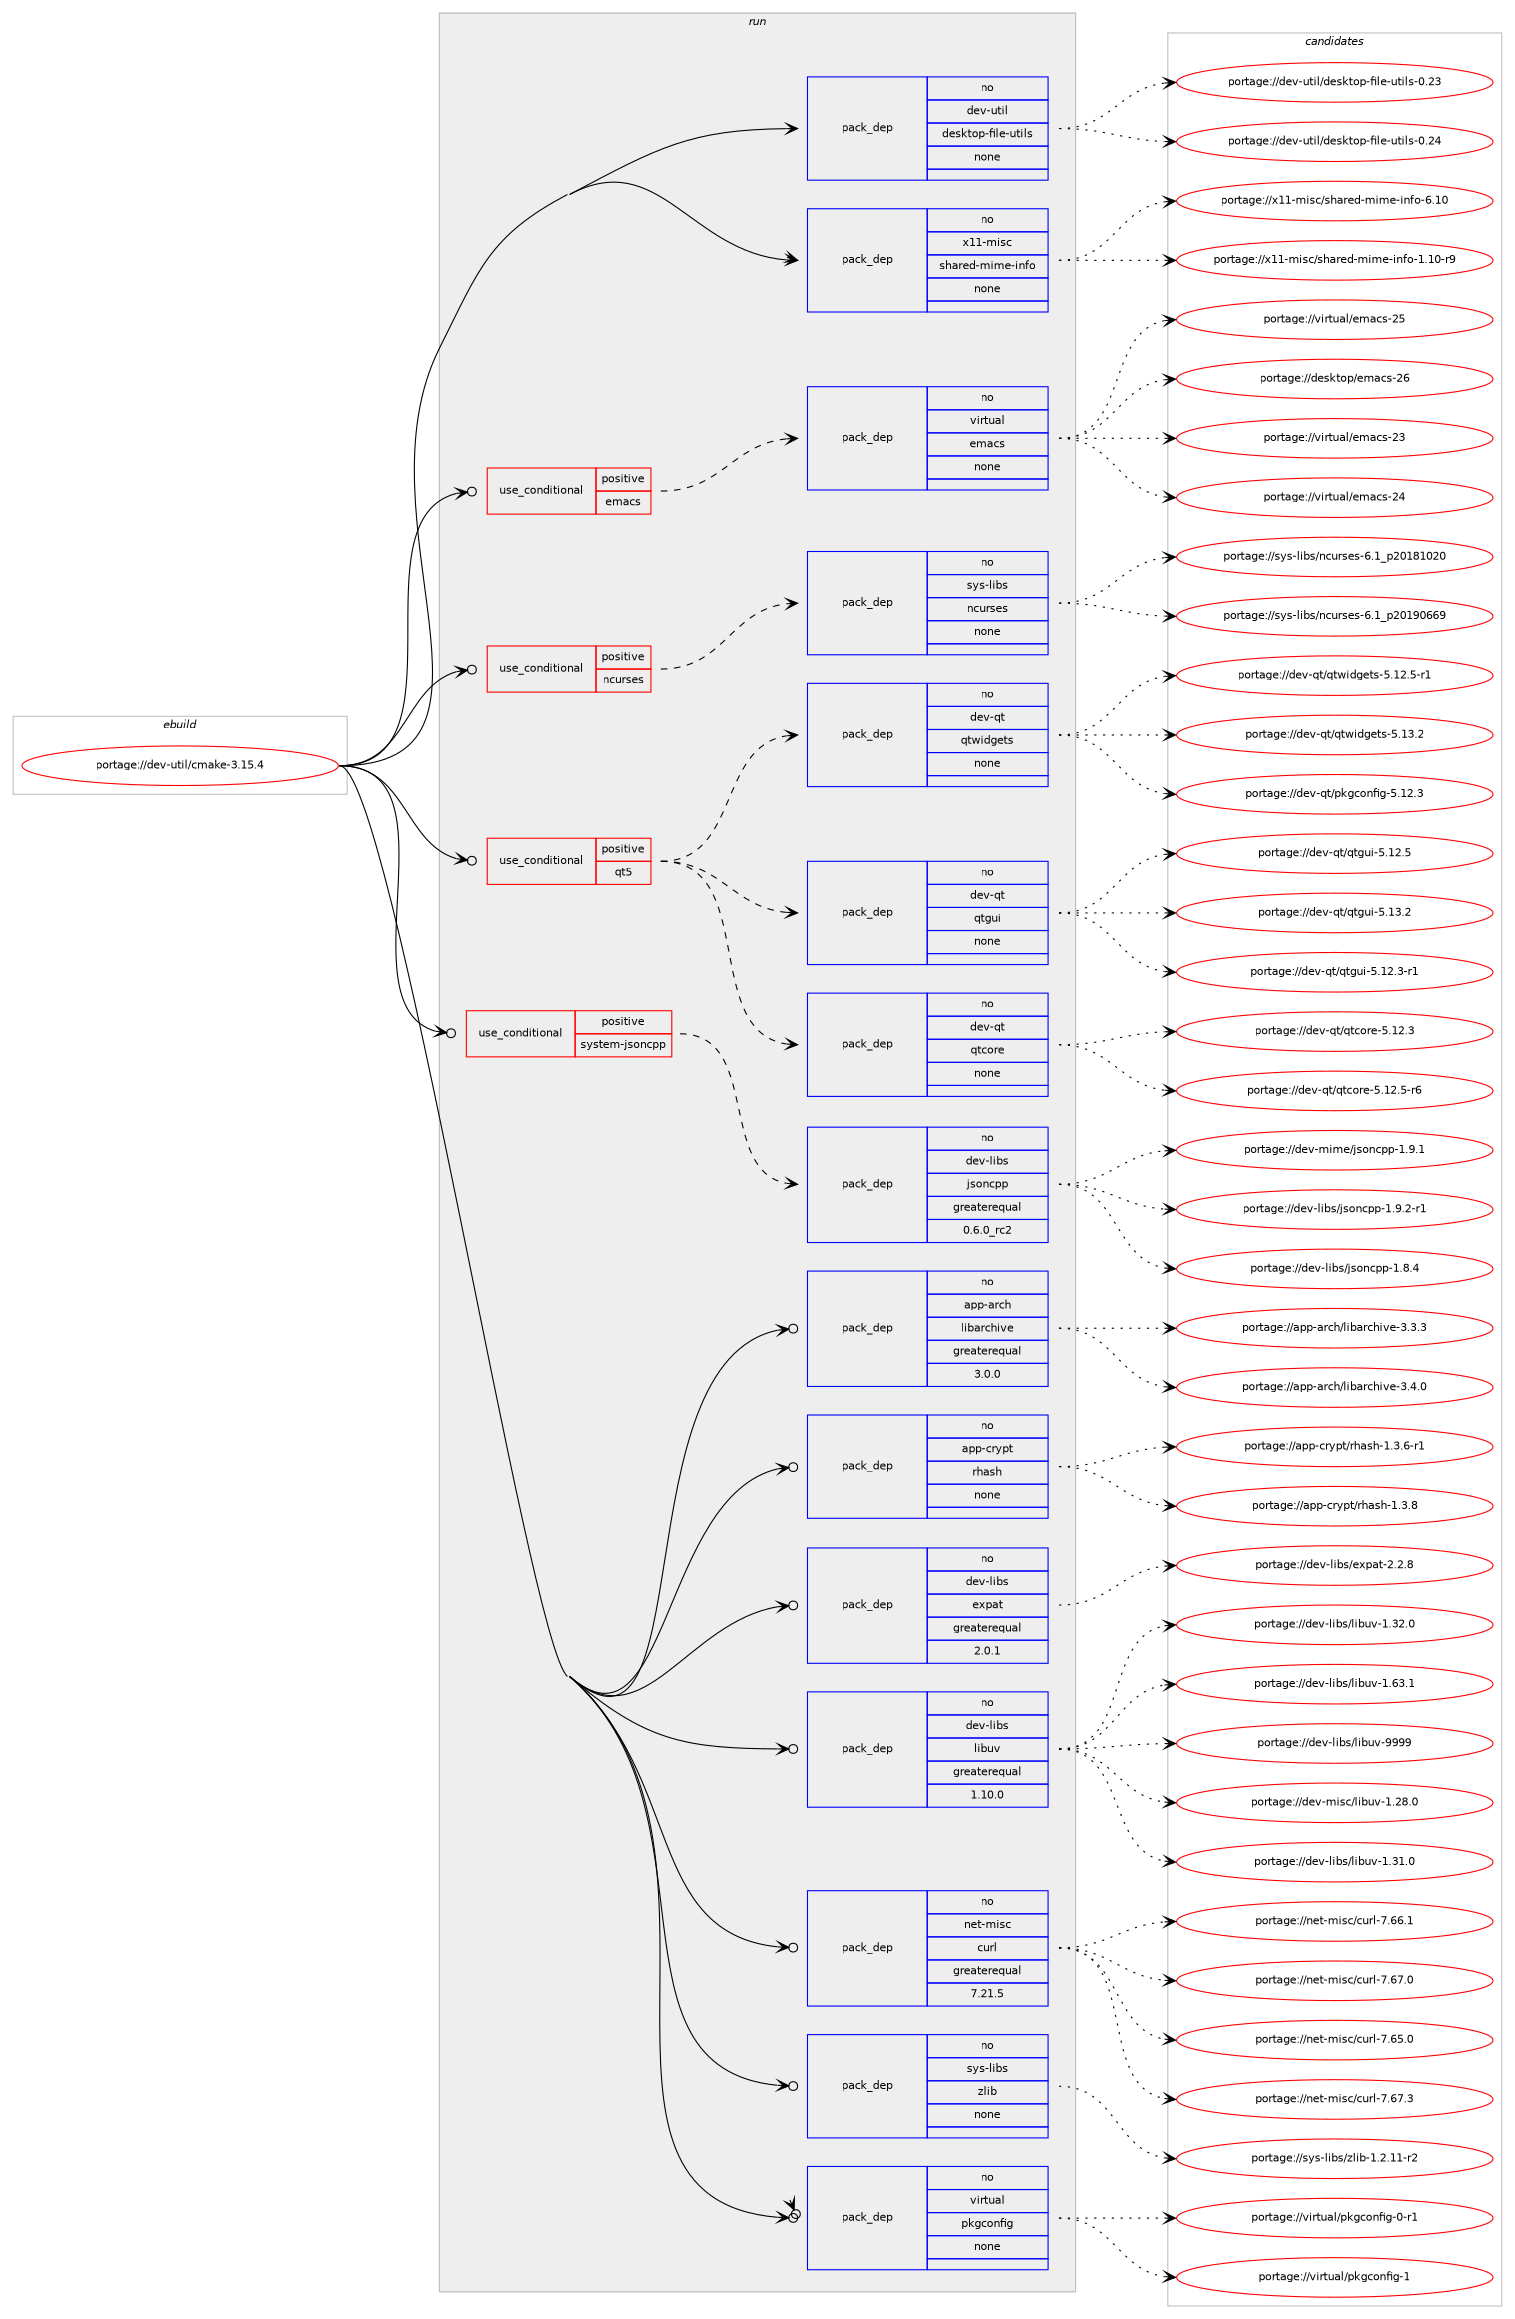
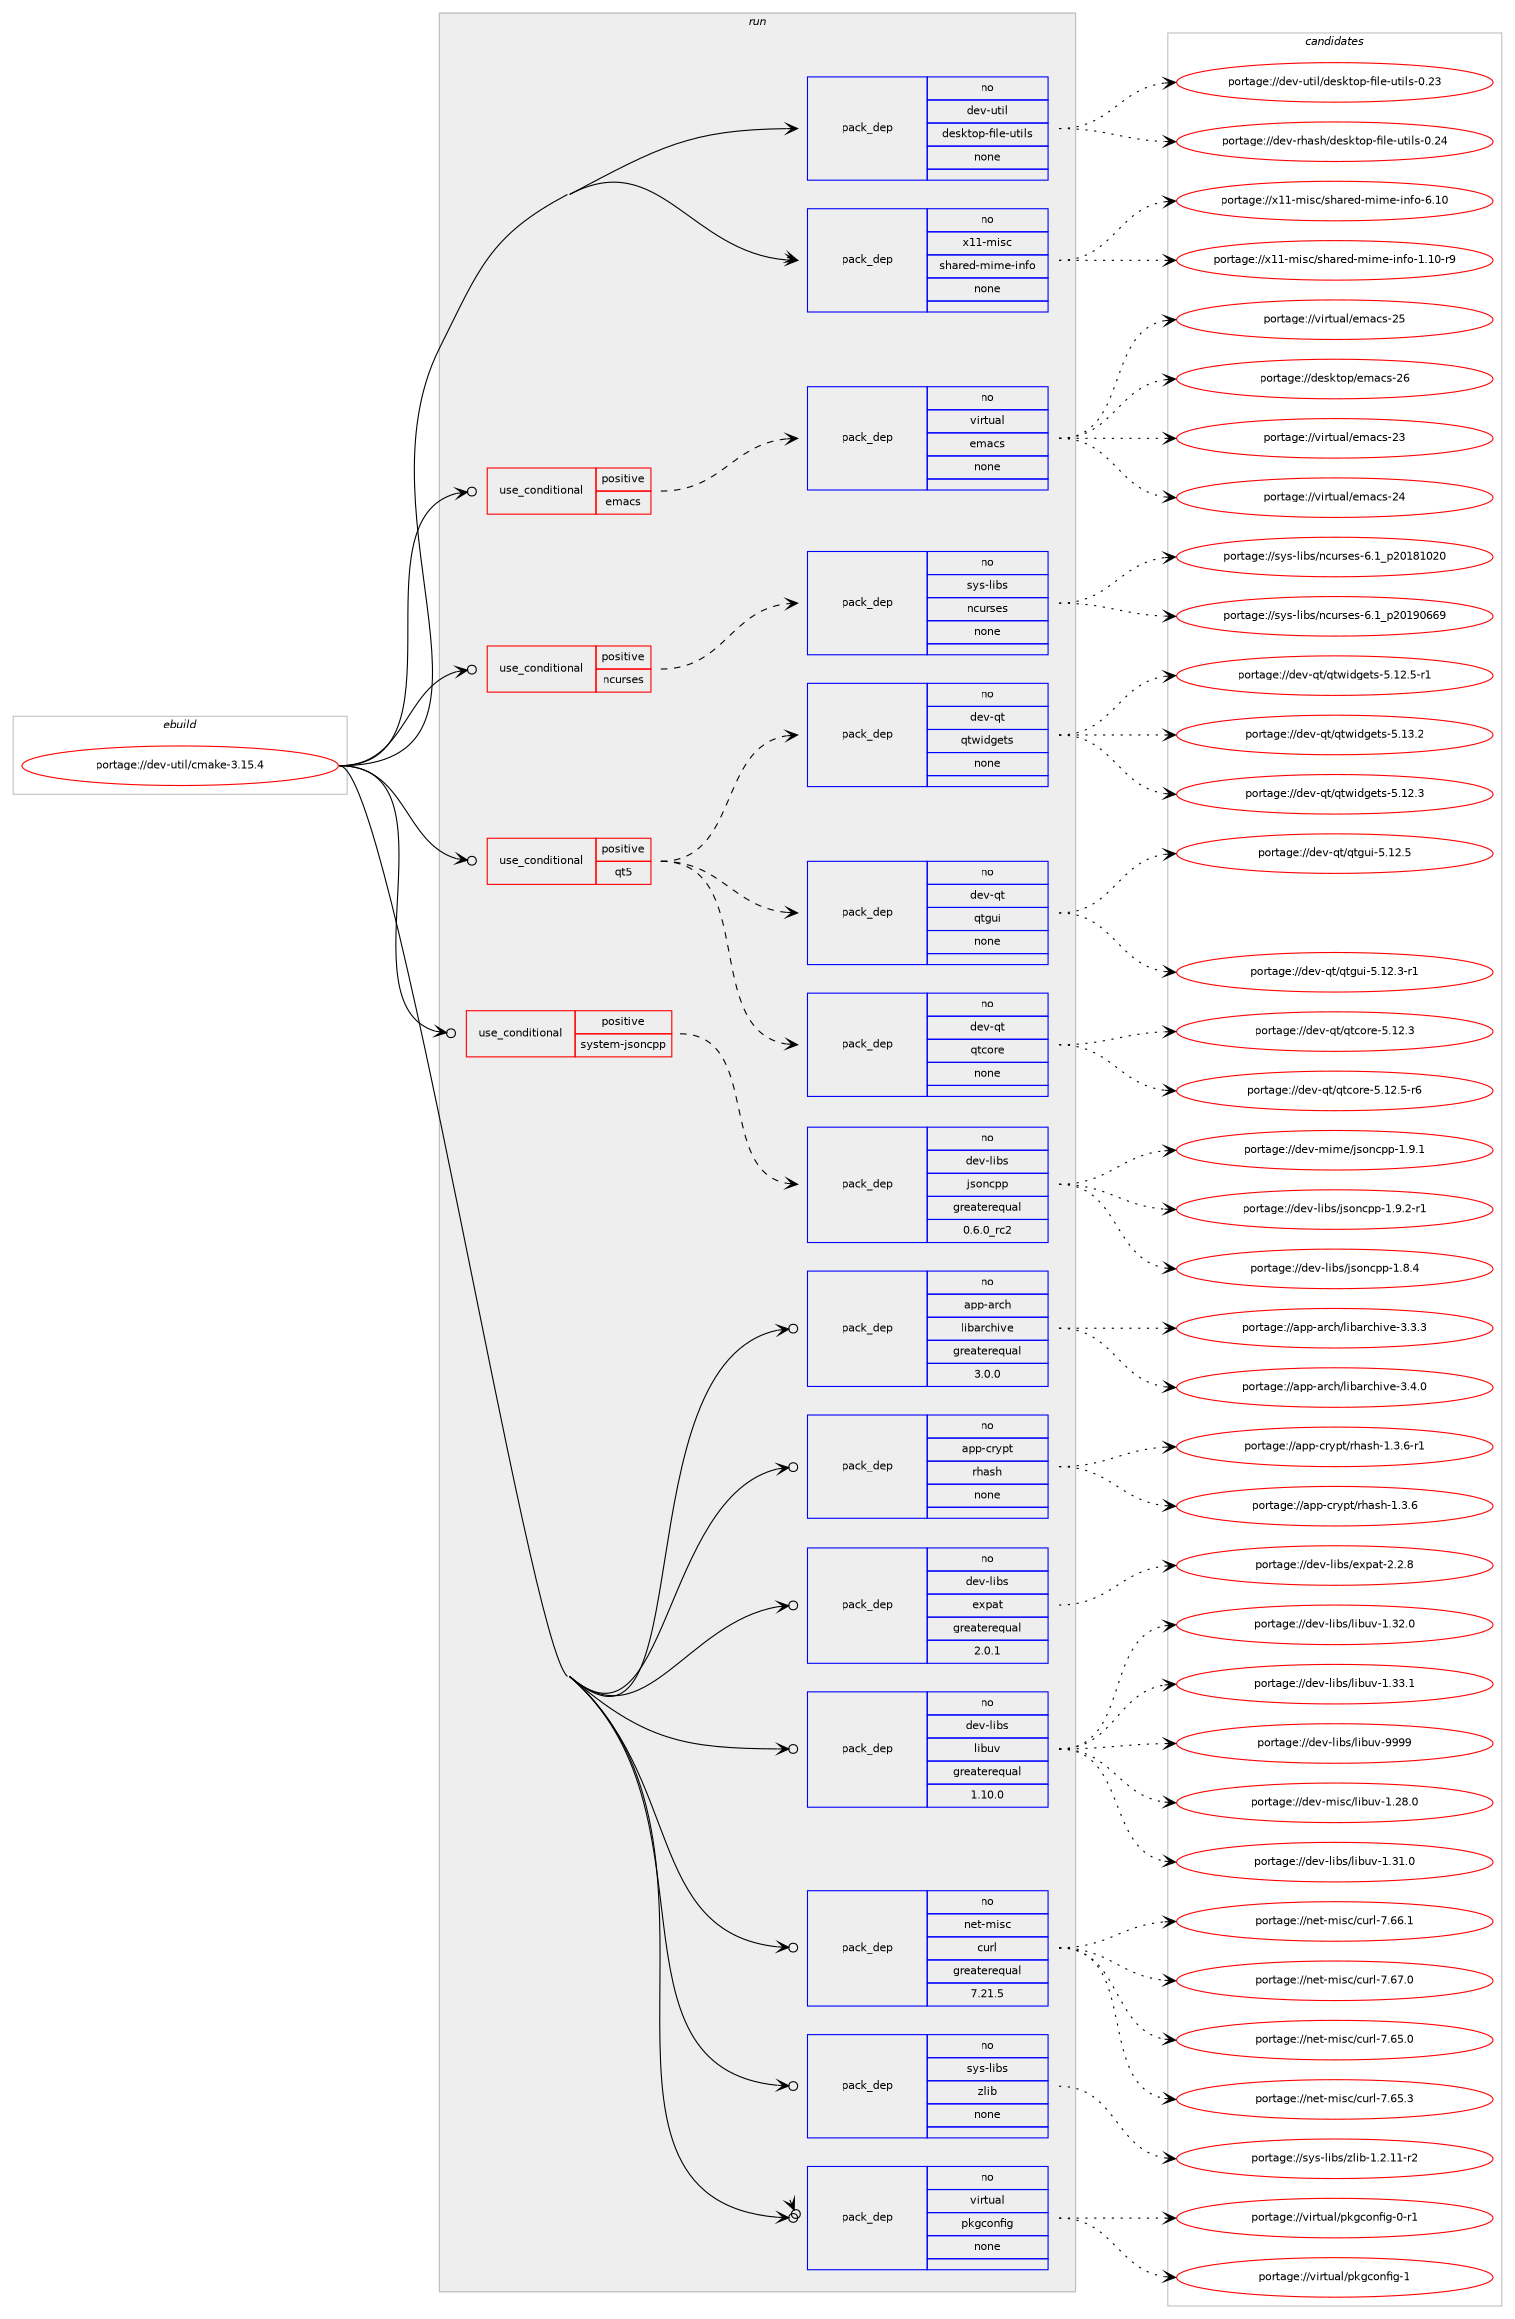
node "portage://dev-util/desktop-file-utils-0.24": label "portage://dev-util/desktop-file-utils-0.24" -> "portage://dev-rhash/desktop-file-utils-0.24"
node "portage://dev-qt/pkgconfig-5.12.3": label "portage://dev-qt/pkgconfig-5.12.3" -> "portage://dev-qt/qtwidgets-5.12.3"
node "portage://dev-qt/qtgui-5.13.2": removed
node "portage://app-crypt/rhash-1.3.8": label "portage://app-crypt/rhash-1.3.8" -> "portage://app-crypt/rhash-1.3.6"
node "portage://dev-libs/libuv-1.63.1": label "portage://dev-libs/libuv-1.63.1" -> "portage://dev-libs/libuv-1.33.1"
node "portage://net-misc/curl-7.67.3": label "portage://net-misc/curl-7.67.3" -> "portage://net-misc/curl-7.65.3"
